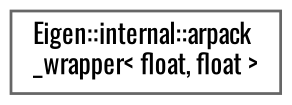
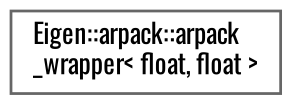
node "Eigen::internal::arpack _wrapper< float, float >": label "Eigen::internal::arpack _wrapper< float, float >" -> "Eigen::arpack::arpack _wrapper< float, float >"
